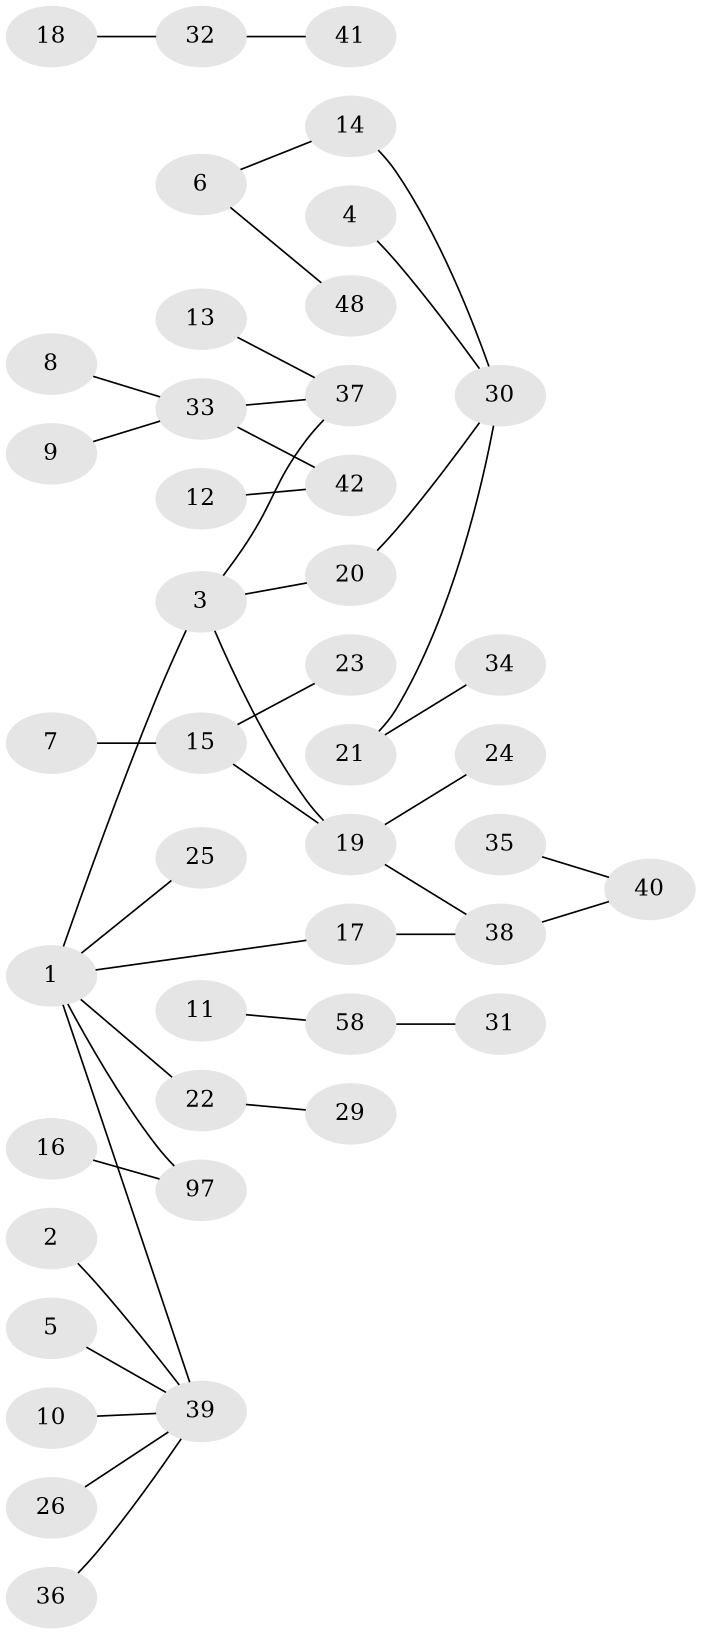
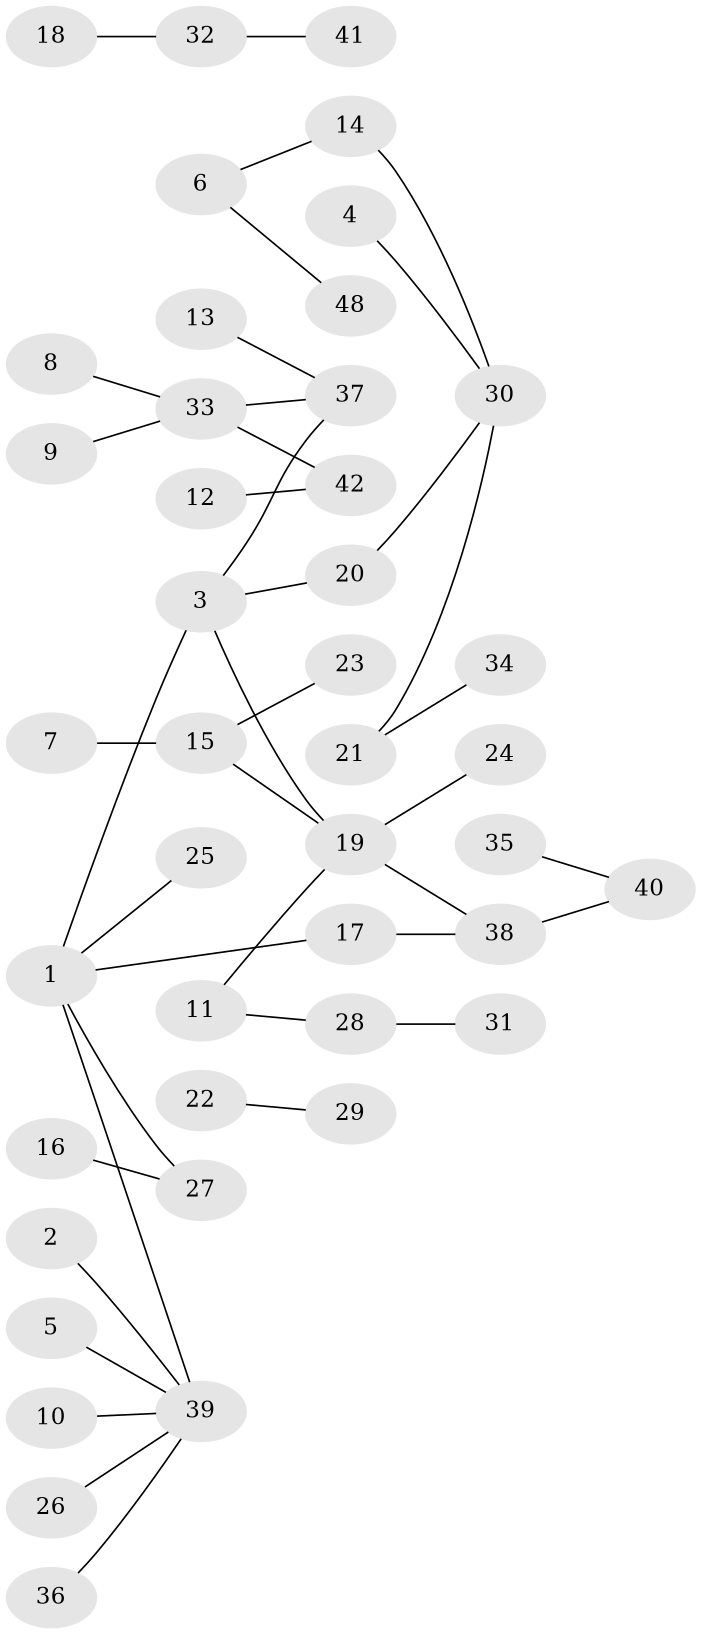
edge "19" -- "11": added
node "58": label "58" -> "28"
edge "1" -- "22": removed
node "97": label "97" -> "27"
